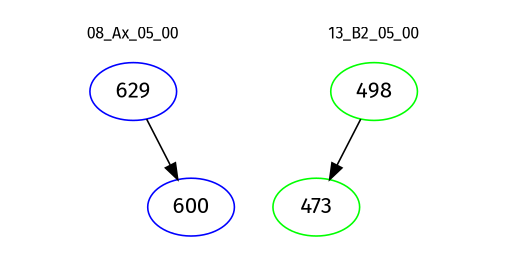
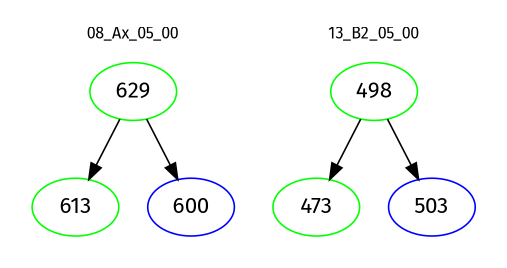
node "629": color blue -> green
node "613": added
node "503": added
